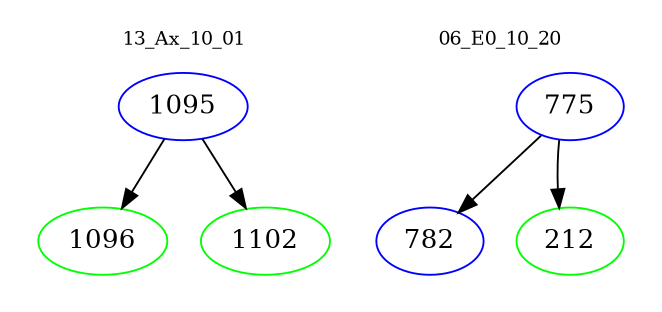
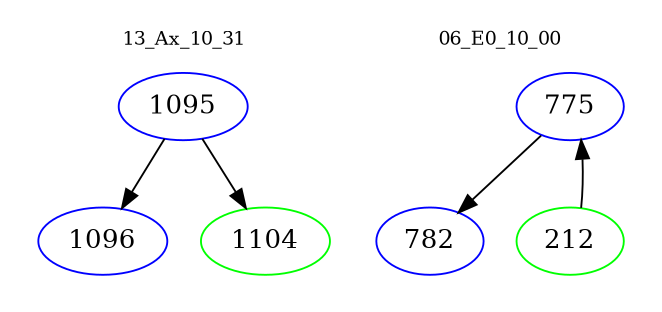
cluster "13_Ax_10_01": label "13_Ax_10_01" -> "13_Ax_10_31"
cluster "06_E0_10_20": label "06_E0_10_20" -> "06_E0_10_00"
edge "775" -> "212": reversed
node "1096": color green -> blue
node "1102": label "1102" -> "1104"
